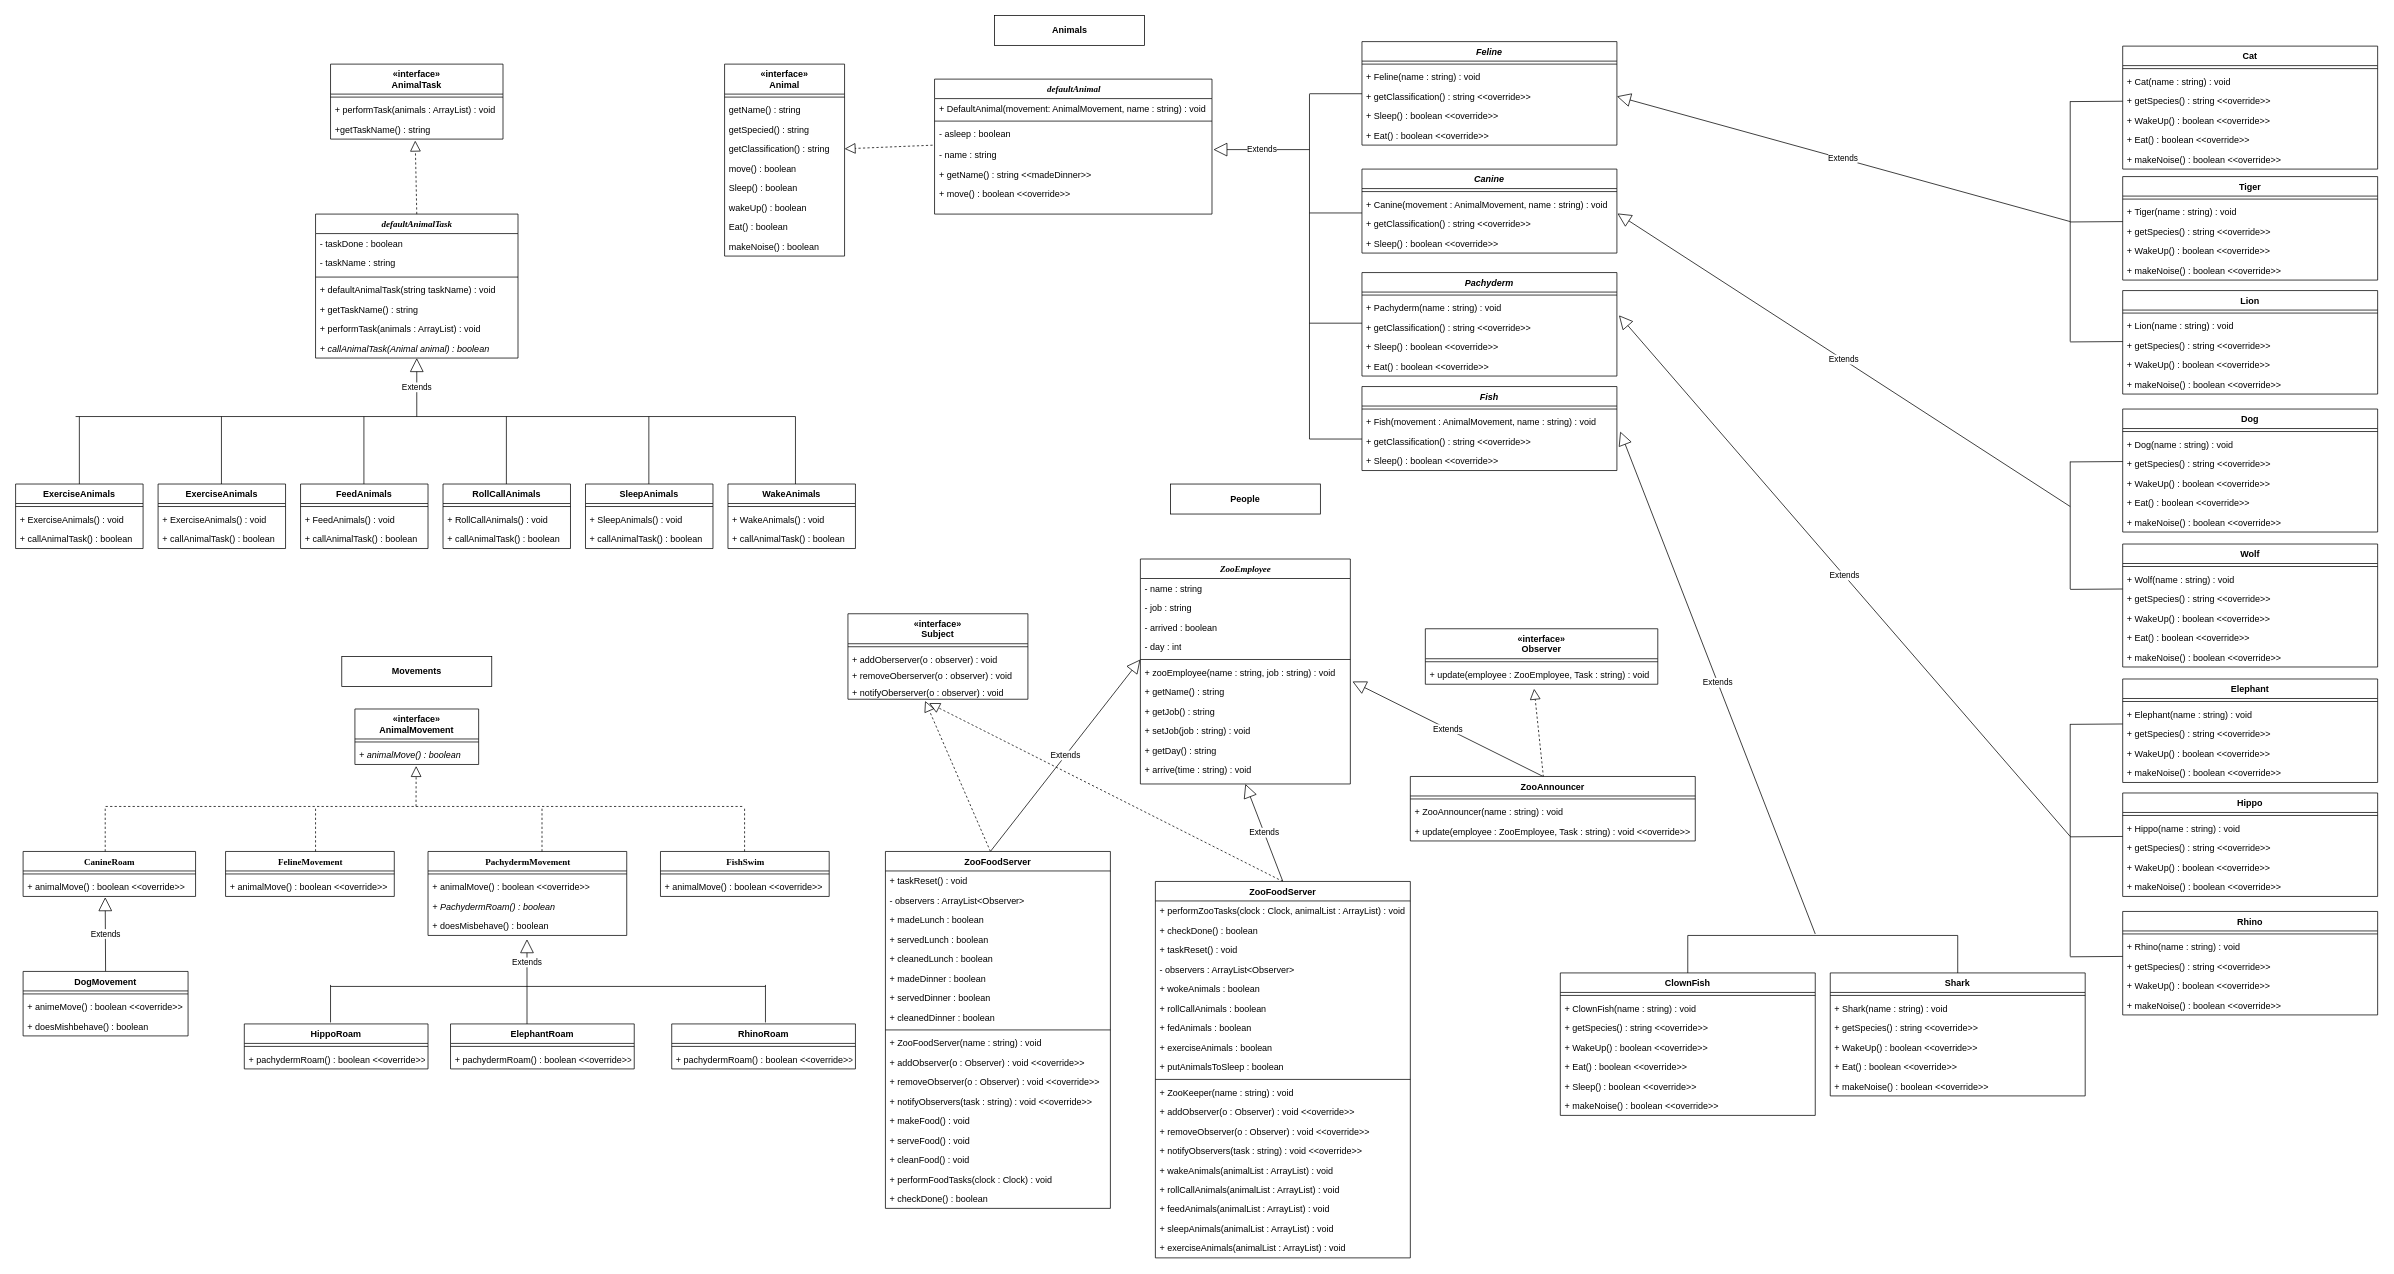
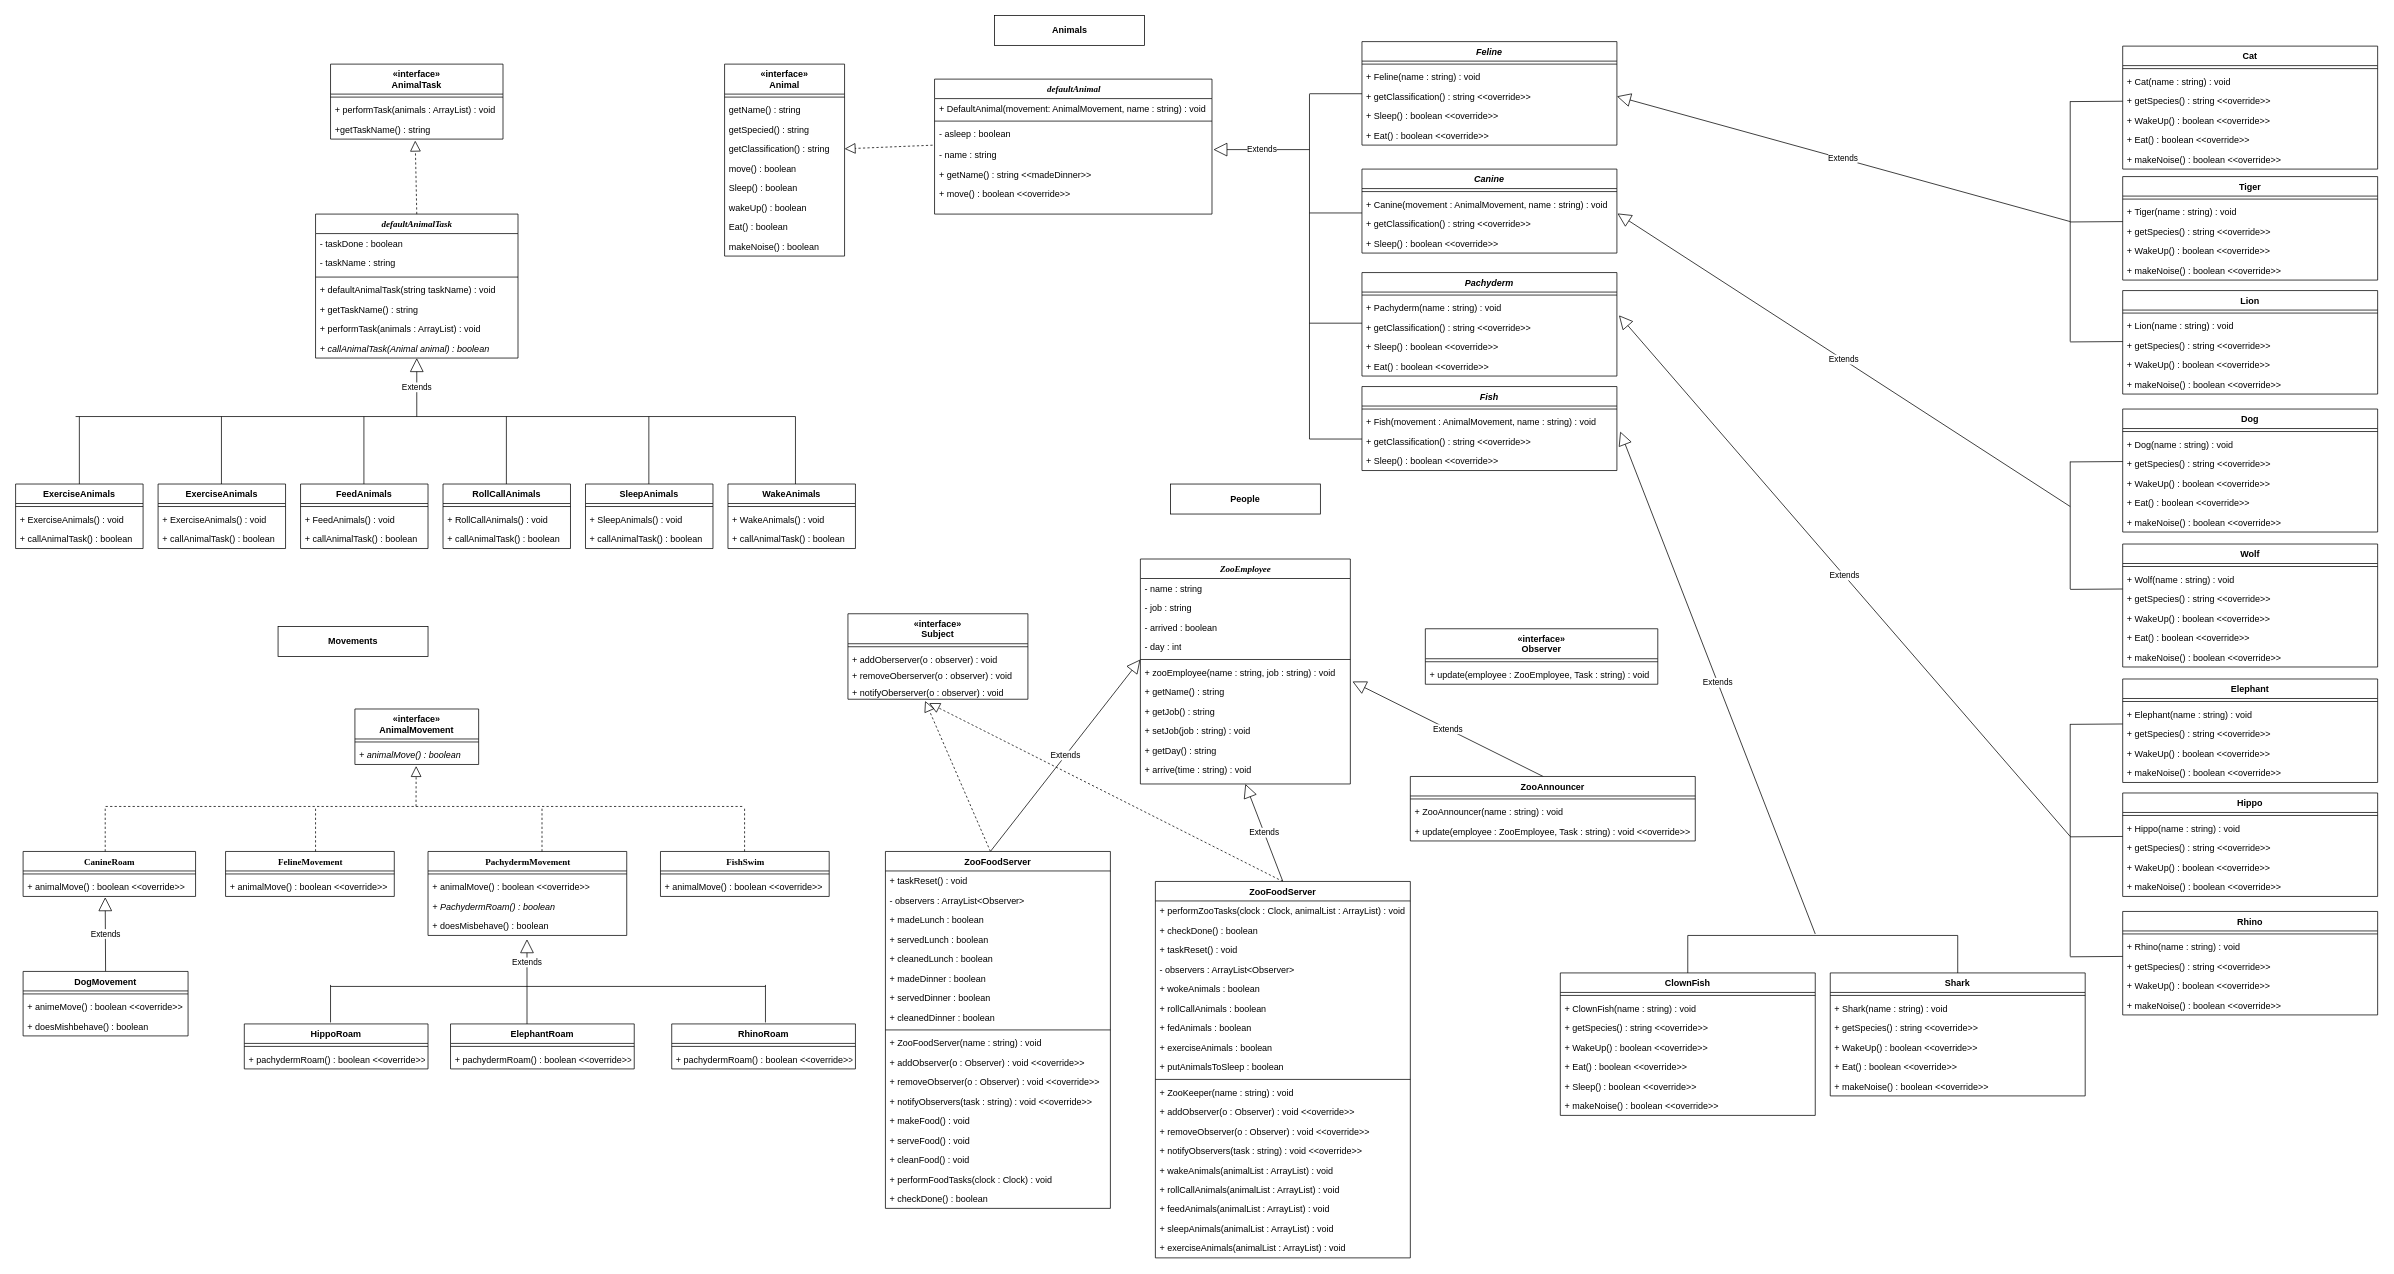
node "Movements": moved (417, 672) -> (353, 642)
edge "ZooAnnouncer" -> "+ update(employee : ZooEmployee, Task : string) : void": removed
